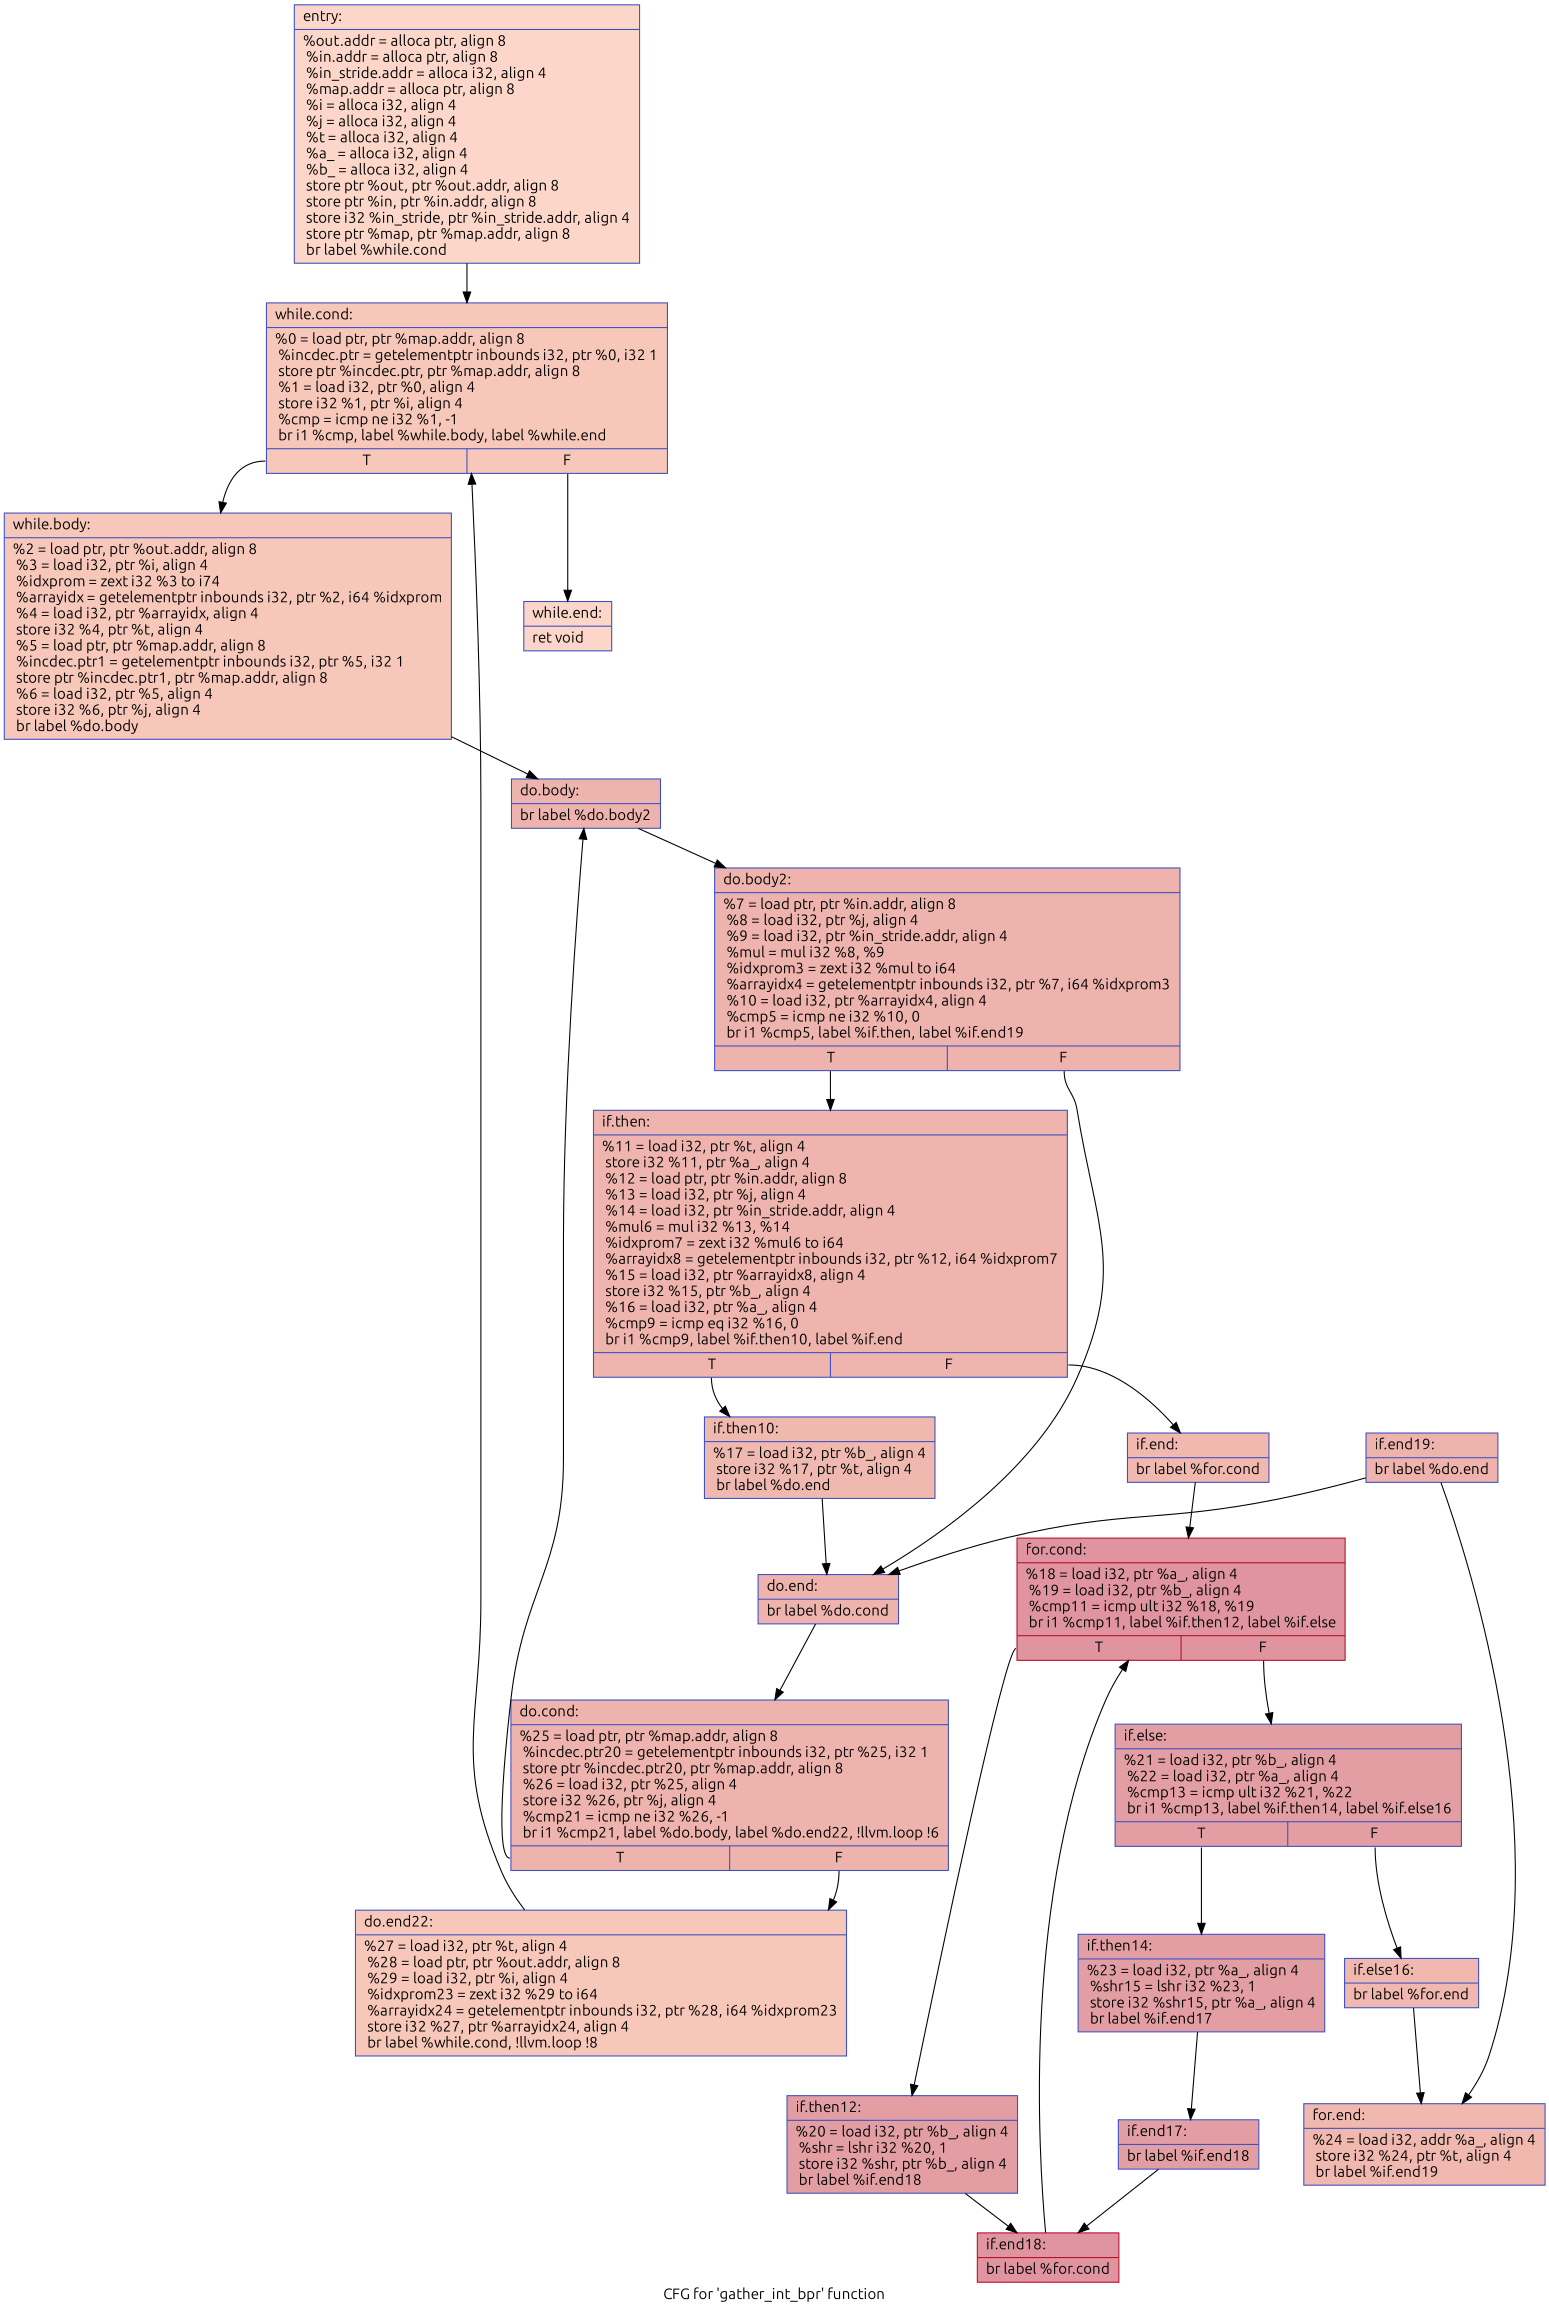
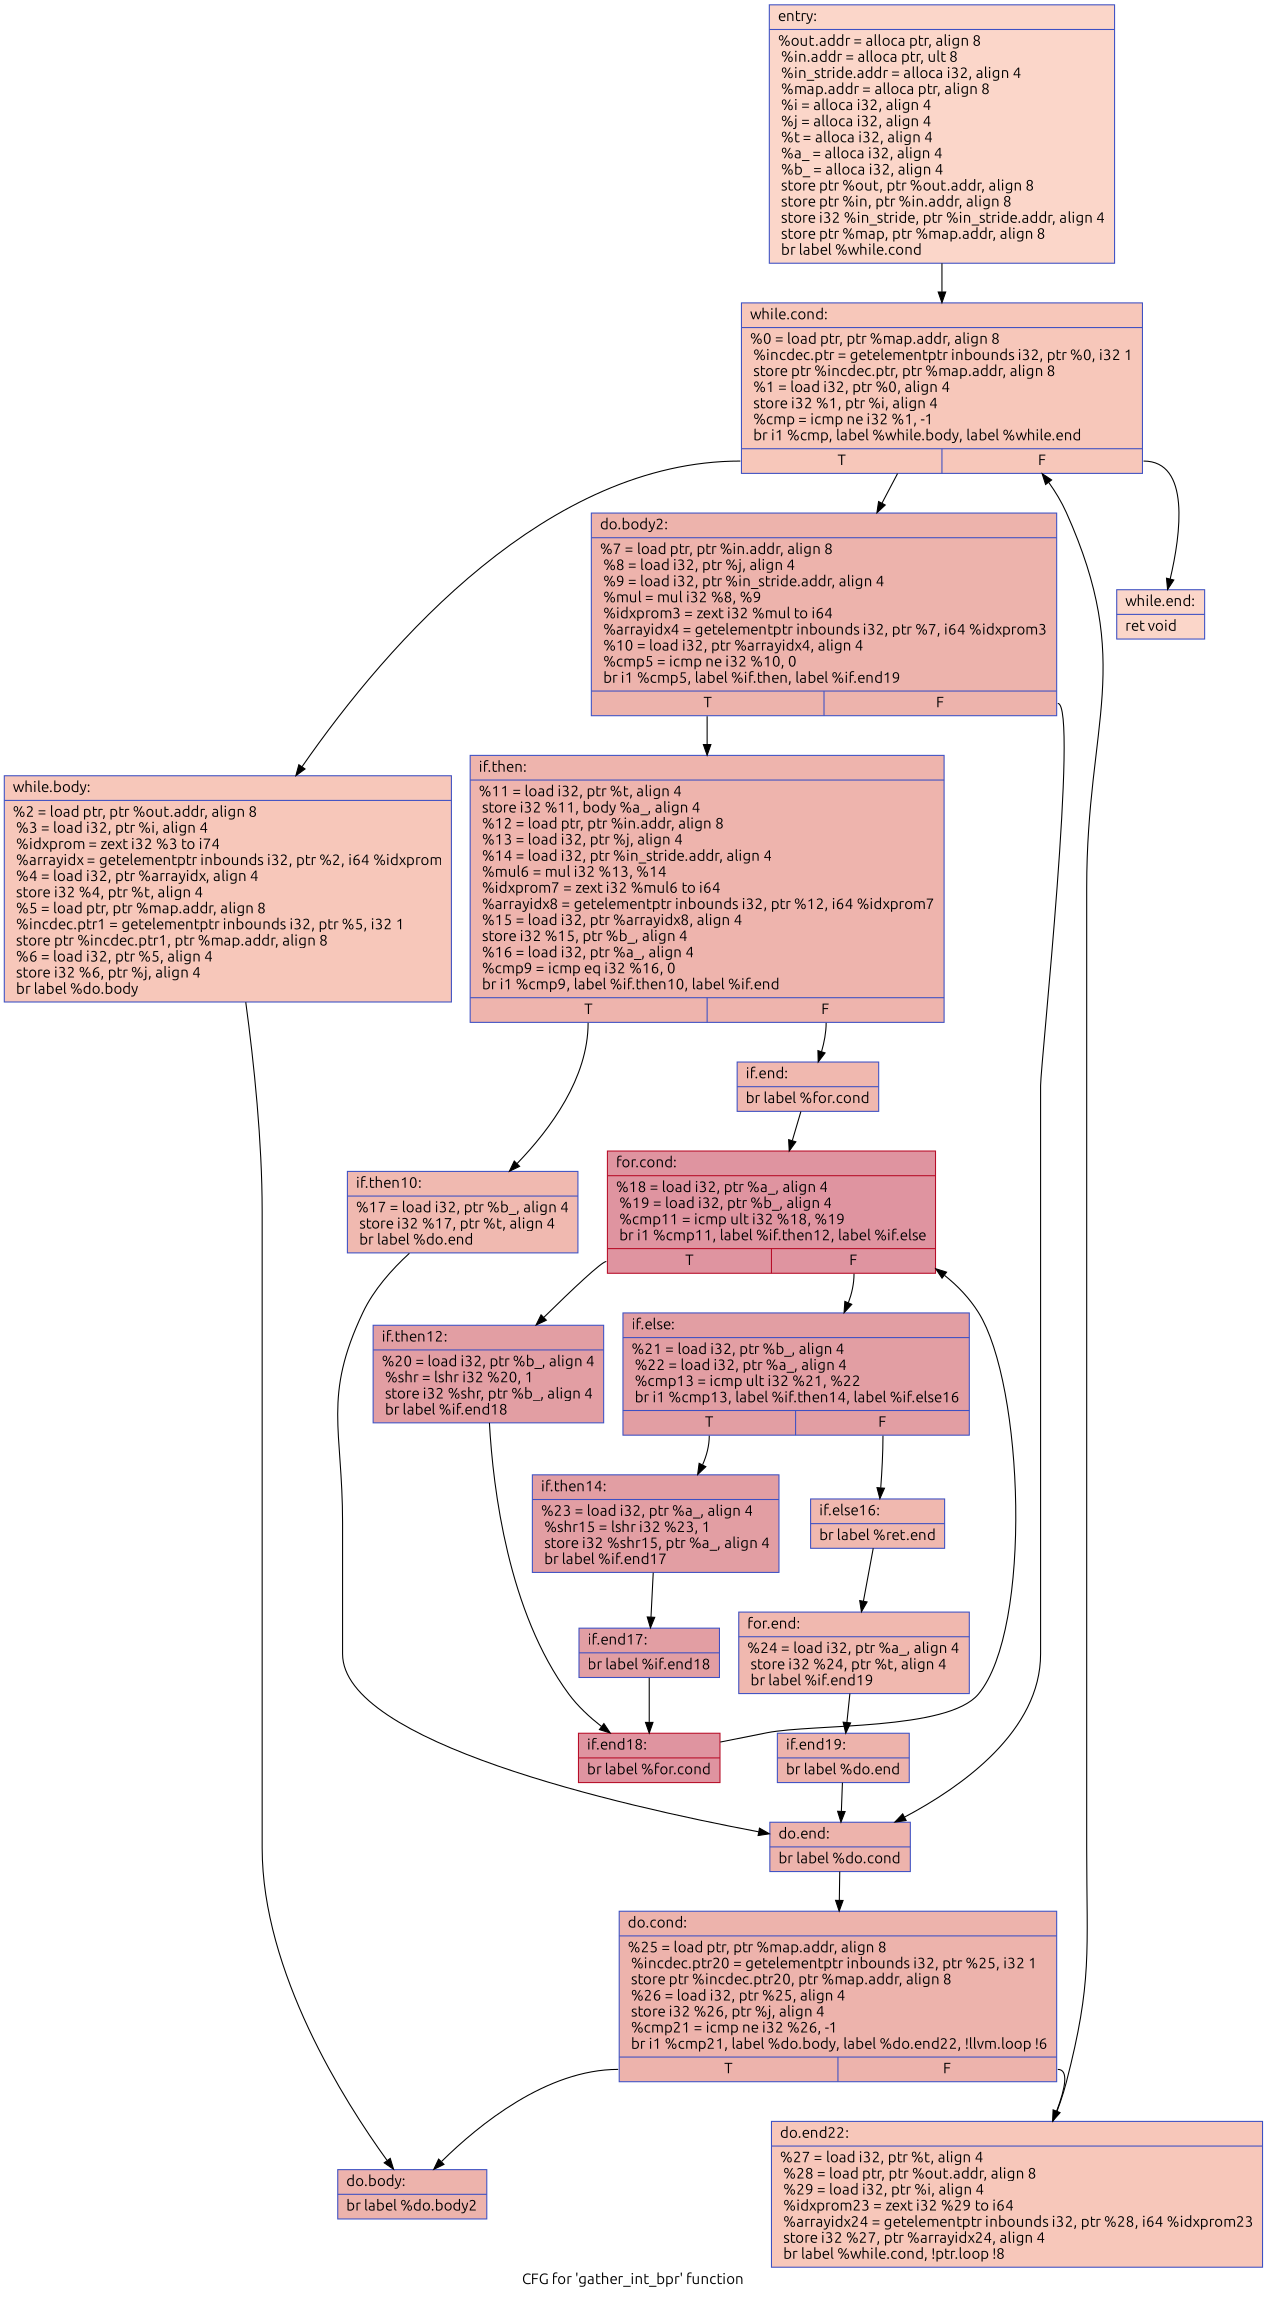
node "entry:": text "%in.addr = alloca ptr, align 8" -> "%in.addr = alloca ptr, ult 8"
edge "do.body:" -> "do.body2:": now "while.cond:" -> "do.body2:"
node "if.then:": text "store i32 %11, ptr %a_, align 4" -> "store i32 %11, body %a_, align 4"
edge "if.end19:" -> "for.end:": reversed
node "if.else16:": text "br label %for.end" -> "br label %ret.end"
node "do.end22:": text "br label %while.cond, !llvm.loop !8" -> "br label %while.cond, !ptr.loop !8"
node "for.end:": text "%24 = load i32, addr %a_, align 4" -> "%24 = load i32, ptr %a_, align 4"
